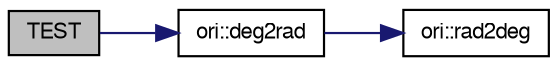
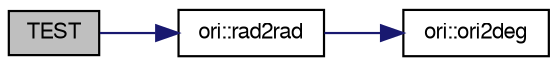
node "ori::deg2rad": label "ori::deg2rad" -> "ori::rad2rad"
node "ori::rad2deg": label "ori::rad2deg" -> "ori::ori2deg"
